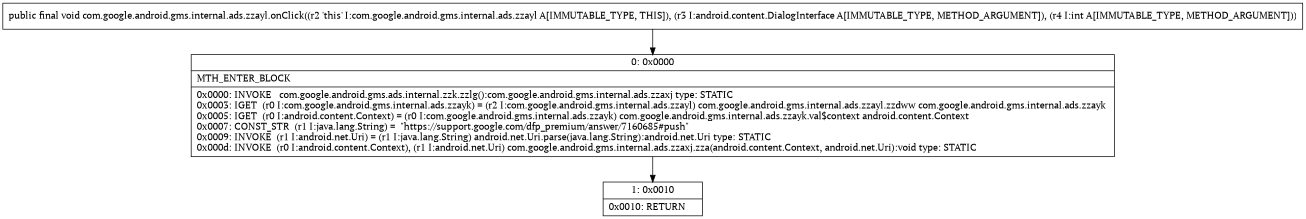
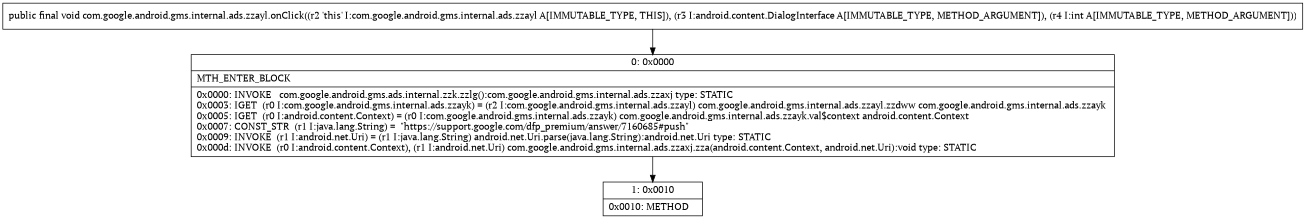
node "1: 0x0010": text "0x0010: RETURN" -> "0x0010: METHOD"
